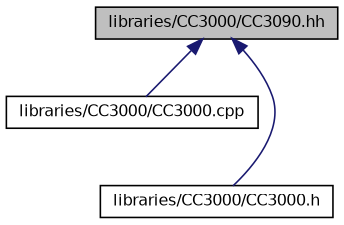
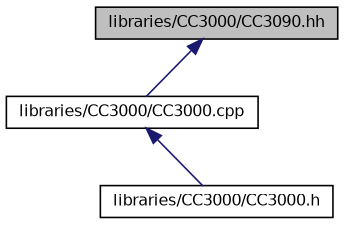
edge "libraries/CC3000/CC3000.h" -> "libraries/CC3000/CC3090.hh": now "libraries/CC3000/CC3000.h" -> "libraries/CC3000/CC3000.cpp"
